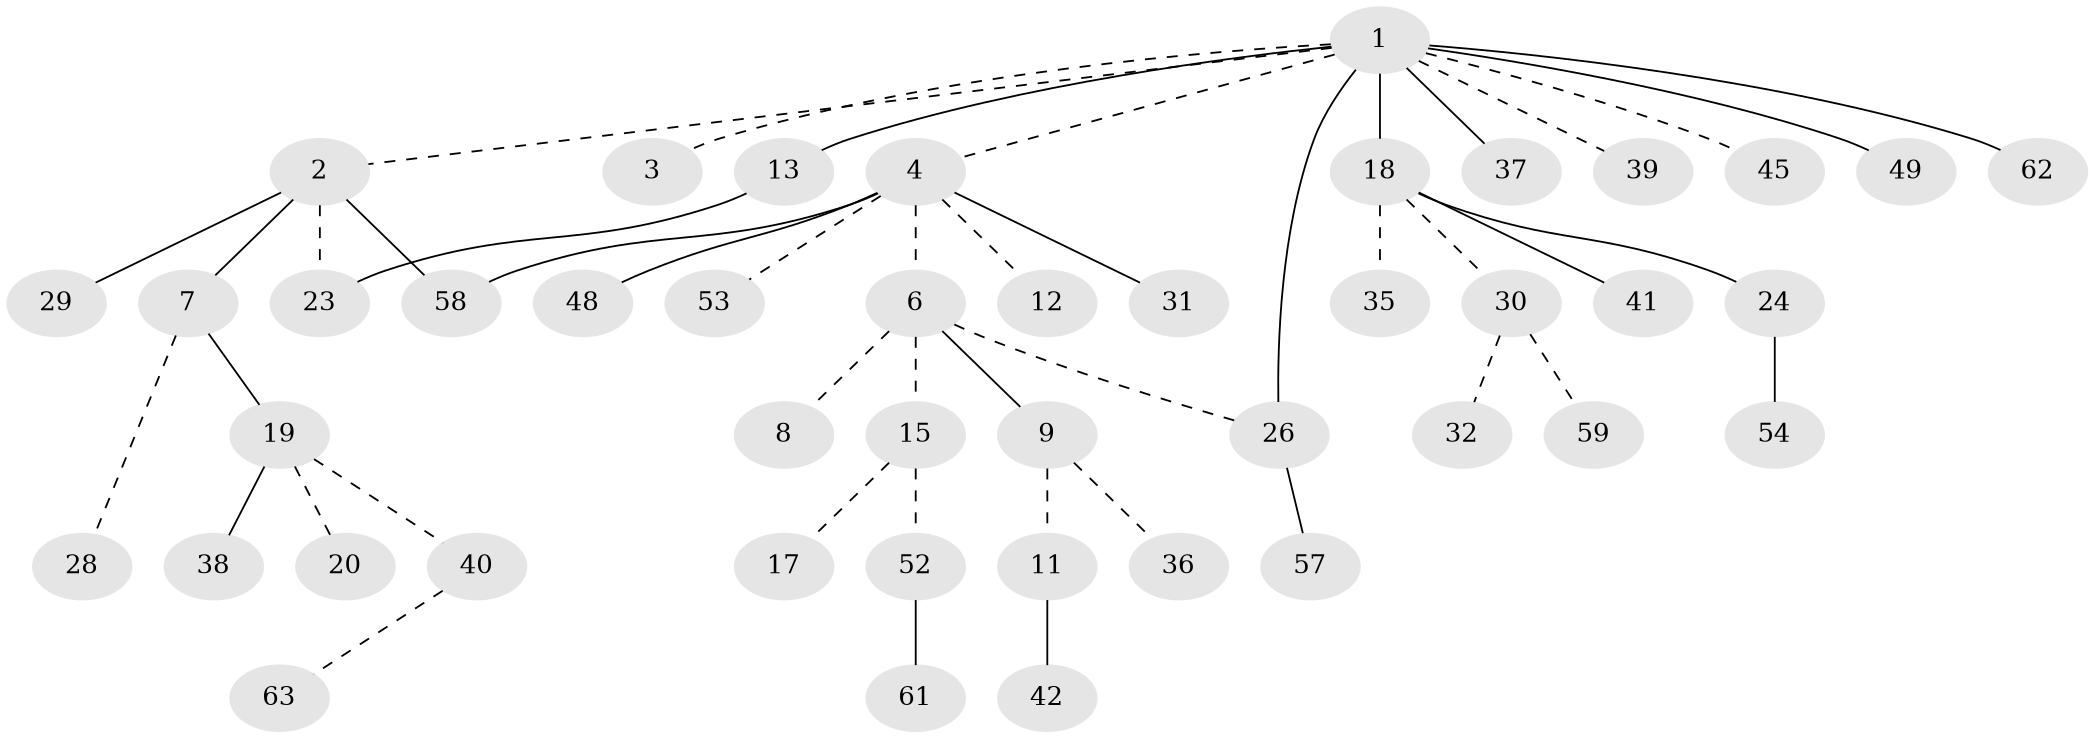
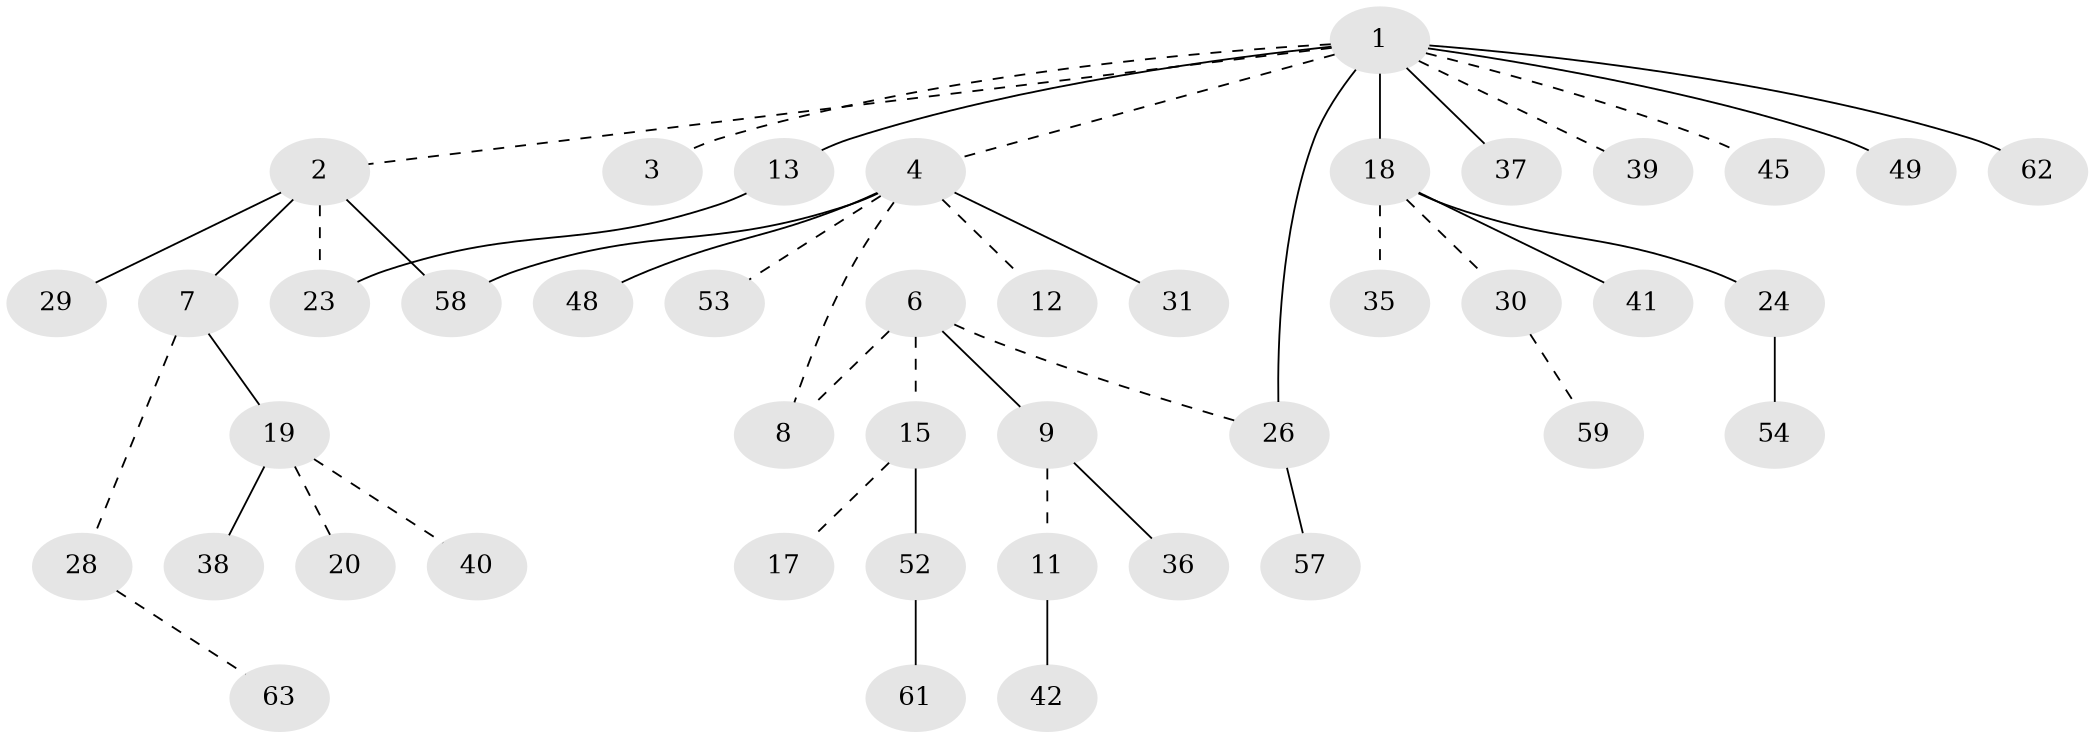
edge "4" -- "6": now "4" -- "8"
node "32": removed
edge "15" -- "52": style dashed -> solid
edge "9" -- "36": style dashed -> solid
edge "40" -- "63": now "28" -- "63"
